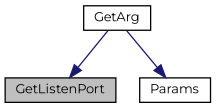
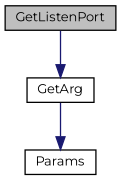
edge "GetArg" -> "GetListenPort": reversed
